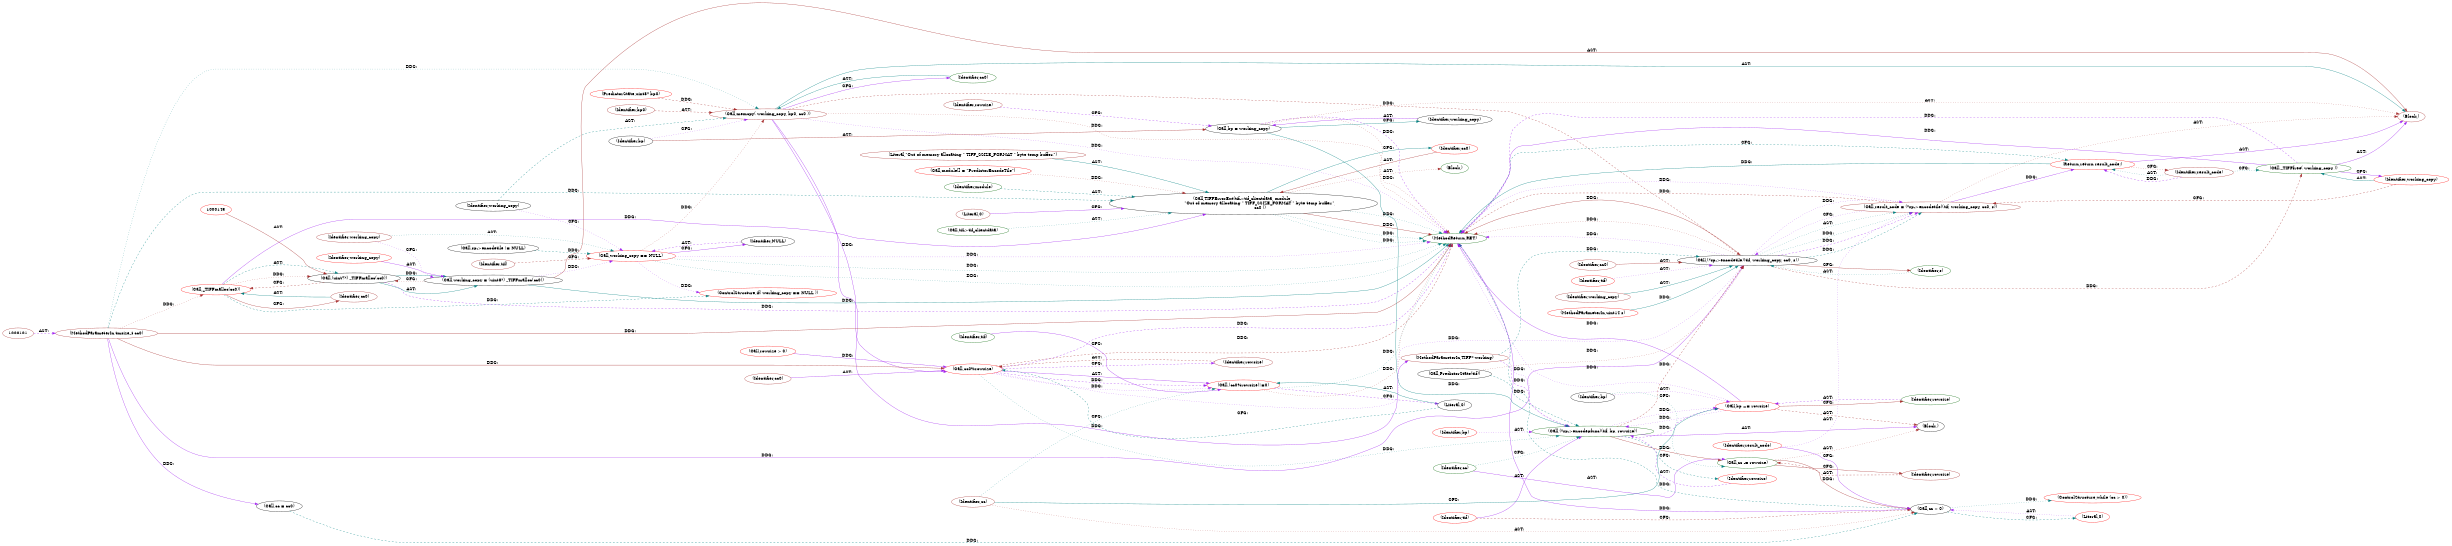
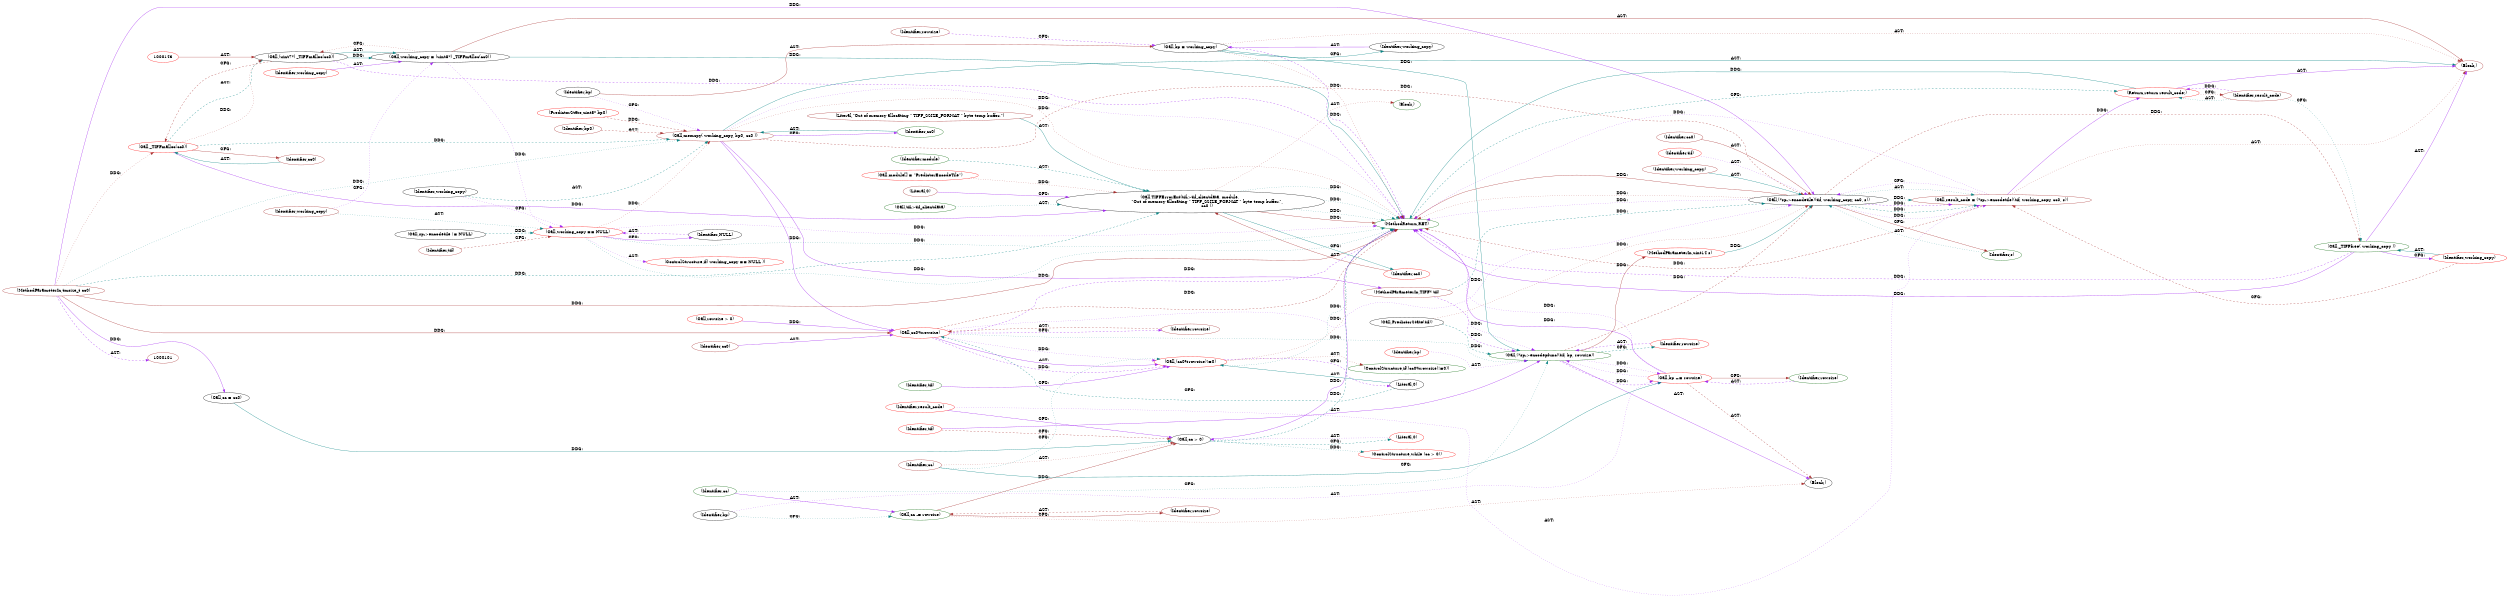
edge "(Call,working_copy == NULL)" -> "(ControlStructure,if( working_copy == NULL ))": label "DDG: " -> "AST: "
edge "(Call,_TIFFmalloc(cc0))" -> "(ControlStructure,if( working_copy == NULL ))": now "(Call,_TIFFmalloc(cc0))" -> "(Call,memcpy( working_copy, bp0, cc0 ))"
edge "1000101" -> "(MethodParameterIn,tmsize_t cc0)": reversed
node "(MethodParameterIn,TIFF* working)": label "(MethodParameterIn,TIFF* working)" -> "(MethodParameterIn,TIFF* tif)"
node "(ControlStructure,if((cc0%rowsize)!=0))": added
edge "(Call,(*sp->encodepfunc)(tif, bp, rowsize))" -> "(Call,cc -= rowsize)": now "(Call,(*sp->encodepfunc)(tif, bp, rowsize))" -> "(MethodParameterIn,uint14 s)"
edge "(Call,cc = cc0)" -> "(Call,cc > 0)": style dashed -> solid
